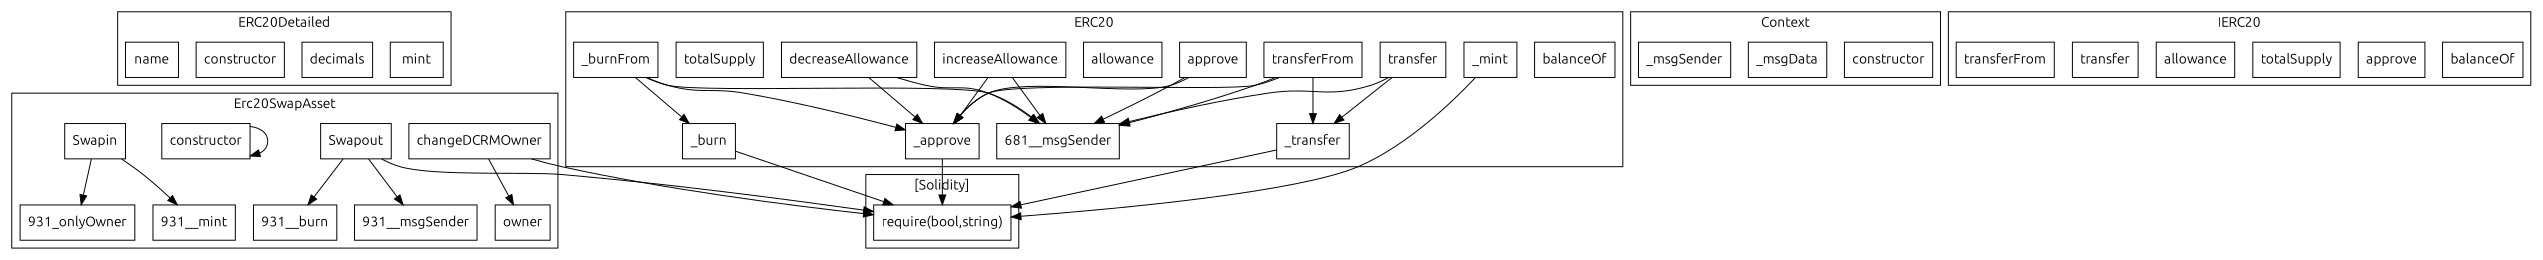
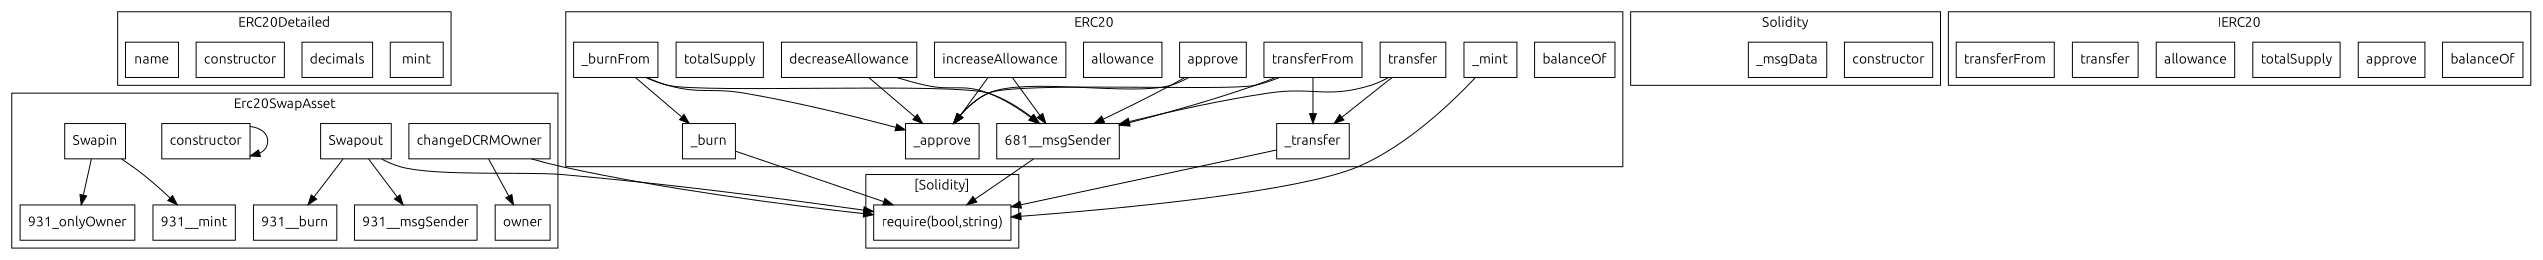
cluster "Context": label "Context" -> "Solidity"
node "_msgSender": removed
edge "_approve" -> "require(bool,string)": now "681__msgSender" -> "require(bool,string)"
